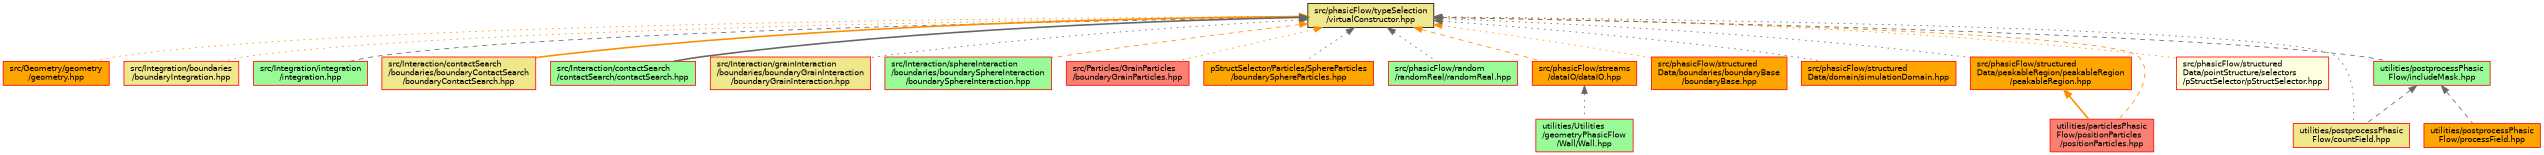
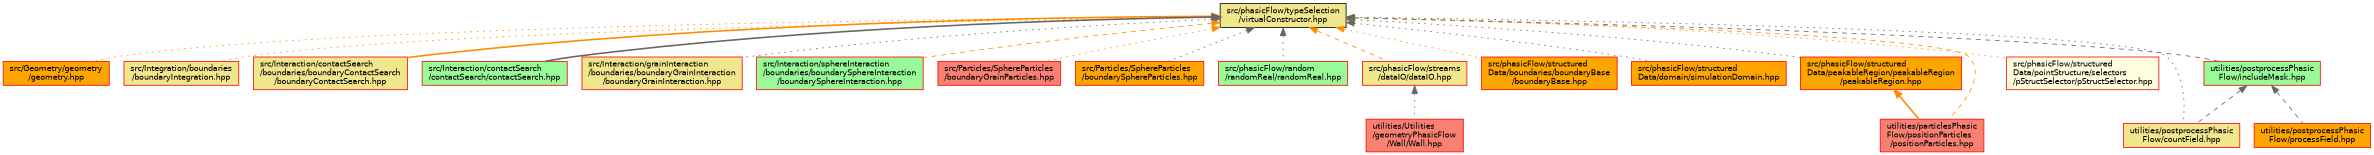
node "src/Integration/integration /integration.hpp": removed
node "src/Particles/GrainParticles /boundaryGrainParticles.hpp": label "src/Particles/GrainParticles /boundaryGrainParticles.hpp" -> "src/Particles/SphereParticles /boundaryGrainParticles.hpp"
node "pStructSelector/Particles/SphereParticles /boundarySphereParticles.hpp": label "pStructSelector/Particles/SphereParticles /boundarySphereParticles.hpp" -> "src/Particles/SphereParticles /boundarySphereParticles.hpp"
node "src/phasicFlow/streams /dataIO/dataIO.hpp": fillcolor orange -> khaki
node "utilities/Utilities /geometryPhasicFlow /Wall/Wall.hpp": fillcolor palegreen -> salmon
